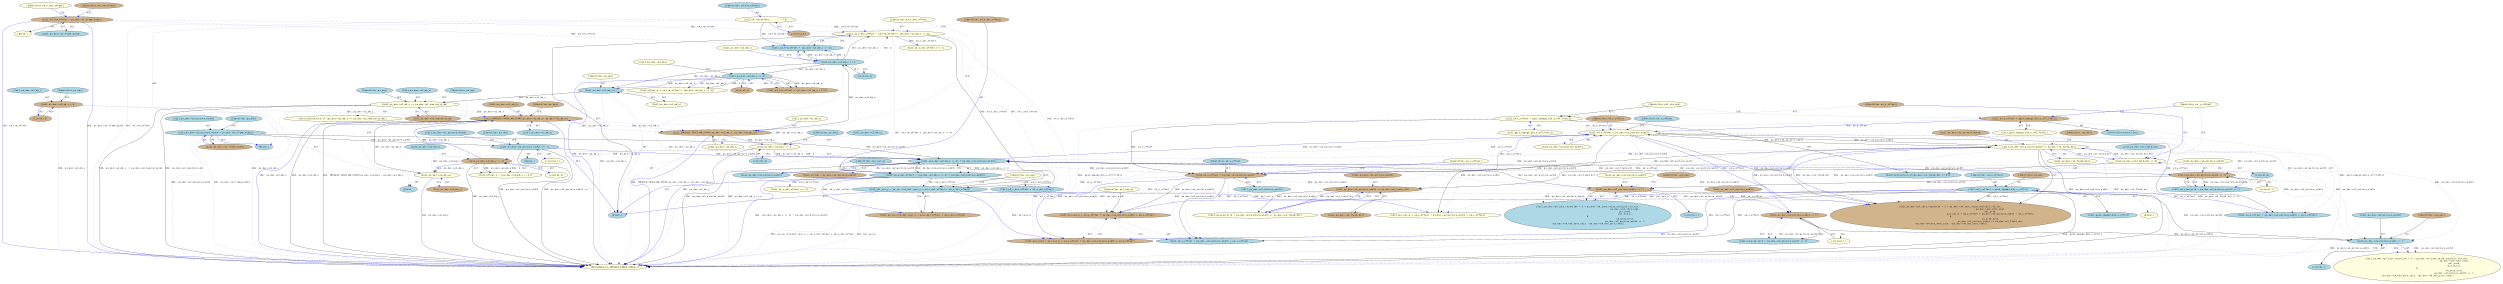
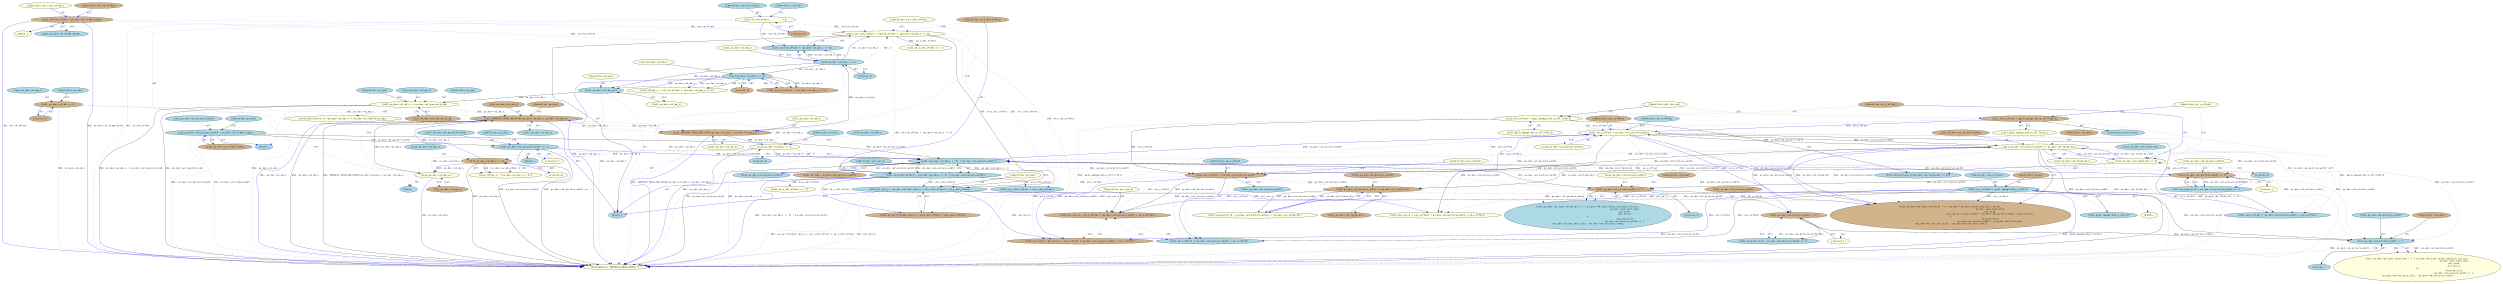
node "(Identifier,e_error)": added
edge "(Call,u4_x_offset = gai2_impeg2_blk_x_off[i])" -> "(MethodReturn,IMPEG2D_ERROR_CODES_T)": color black -> blue
